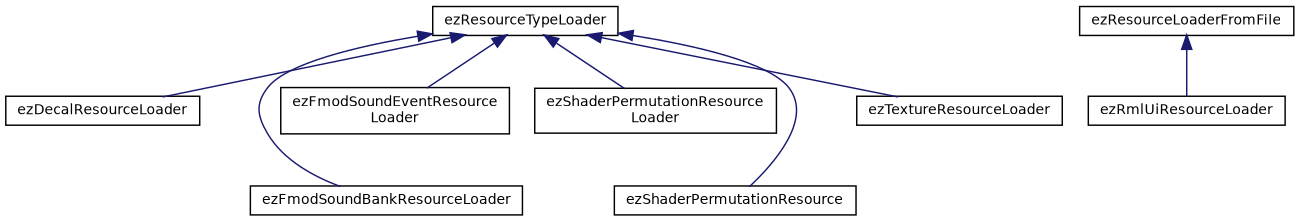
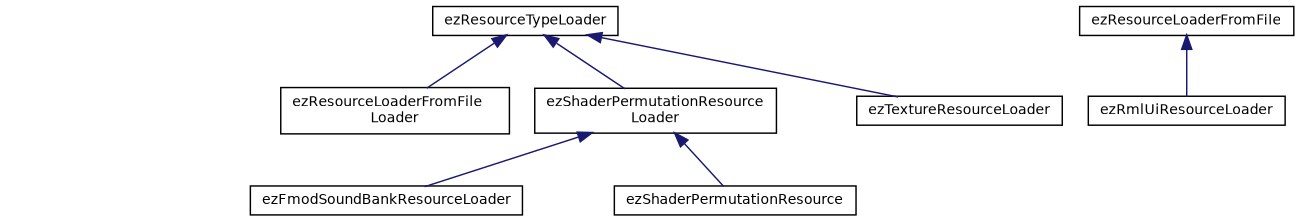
edge "ezShaderPermutationResource" -> "ezResourceTypeLoader": now "ezShaderPermutationResource" -> "ezShaderPermutationResource Loader"
edge "ezFmodSoundBankResourceLoader" -> "ezResourceTypeLoader": now "ezFmodSoundBankResourceLoader" -> "ezShaderPermutationResource Loader"
node "ezDecalResourceLoader": removed
node "ezFmodSoundEventResource Loader": label "ezFmodSoundEventResource Loader" -> "ezResourceLoaderFromFile Loader"
